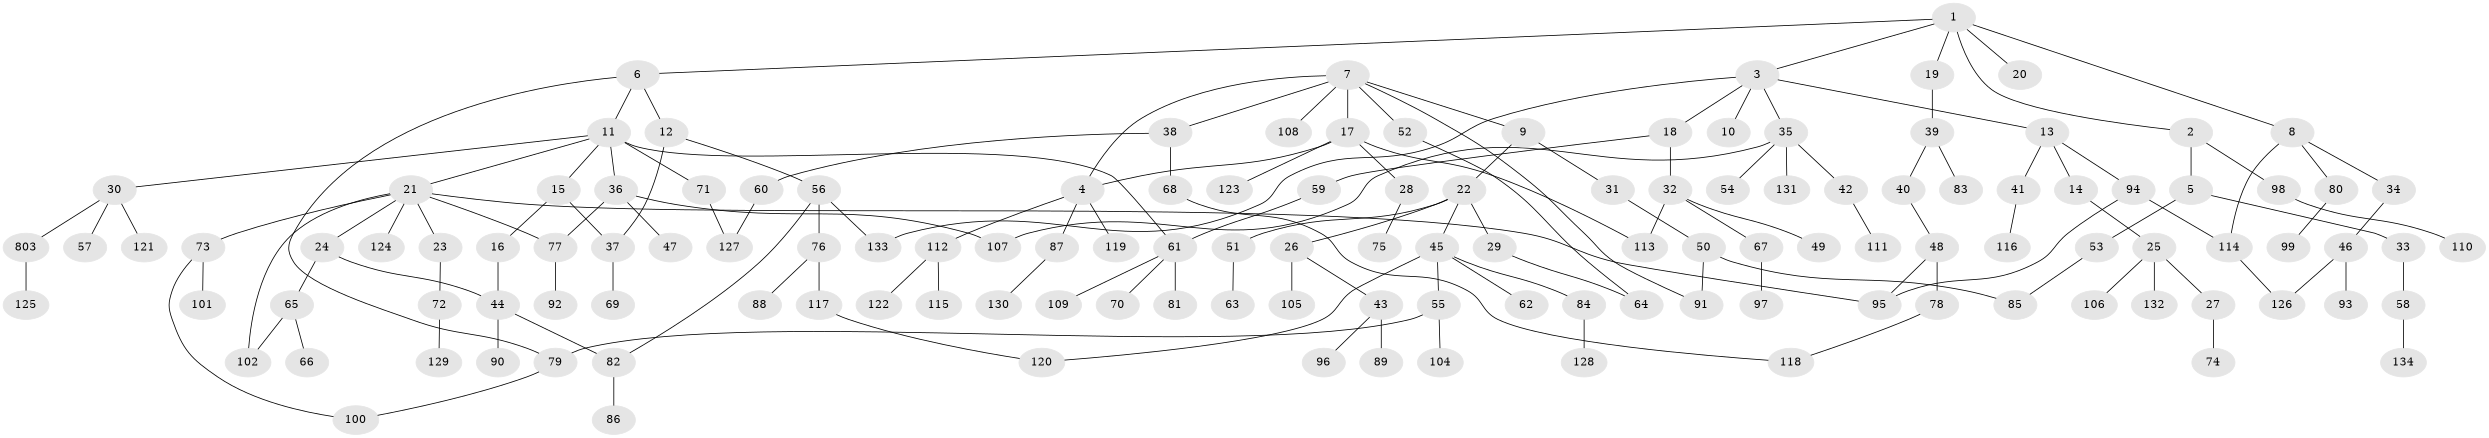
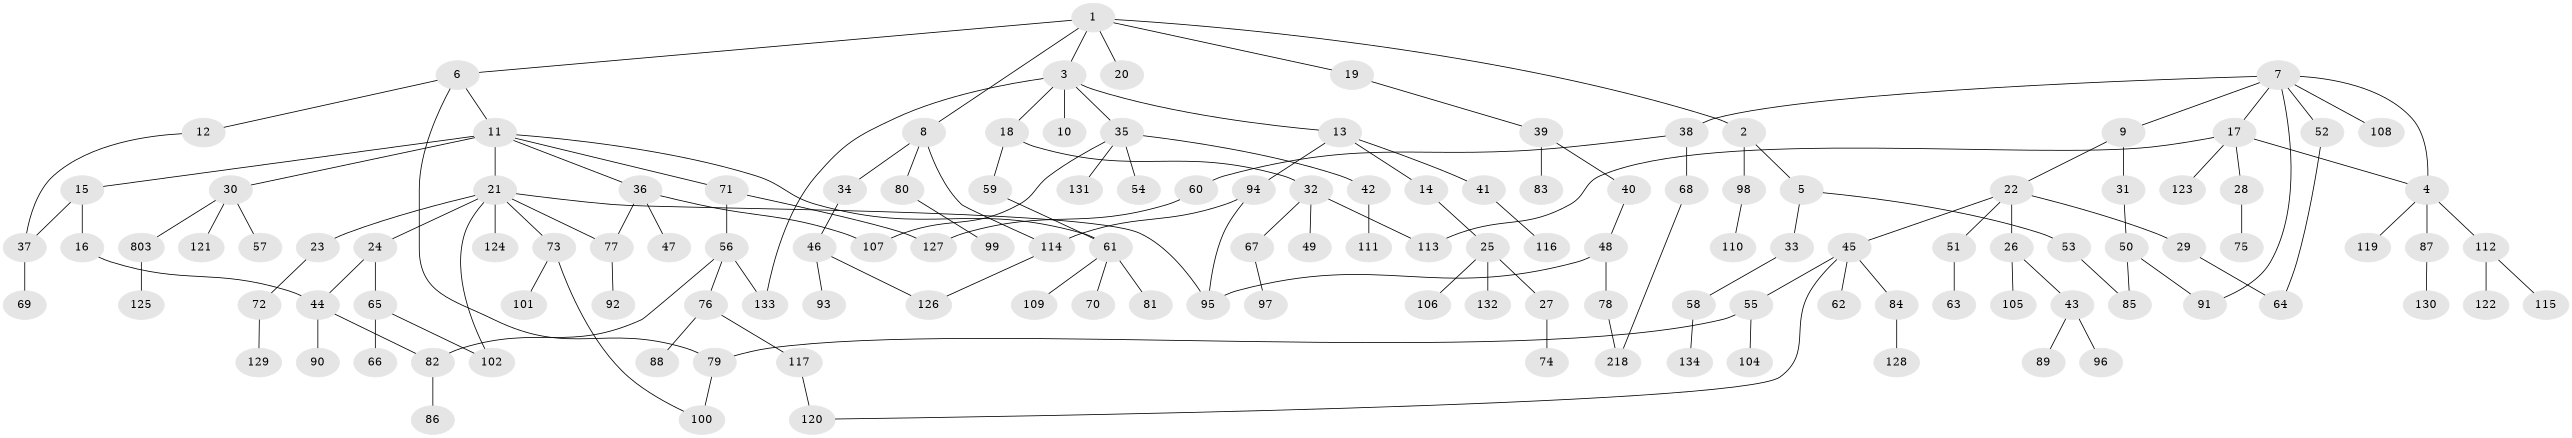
edge "12" -- "56": now "71" -- "56"
node "118": label "118" -> "218"
